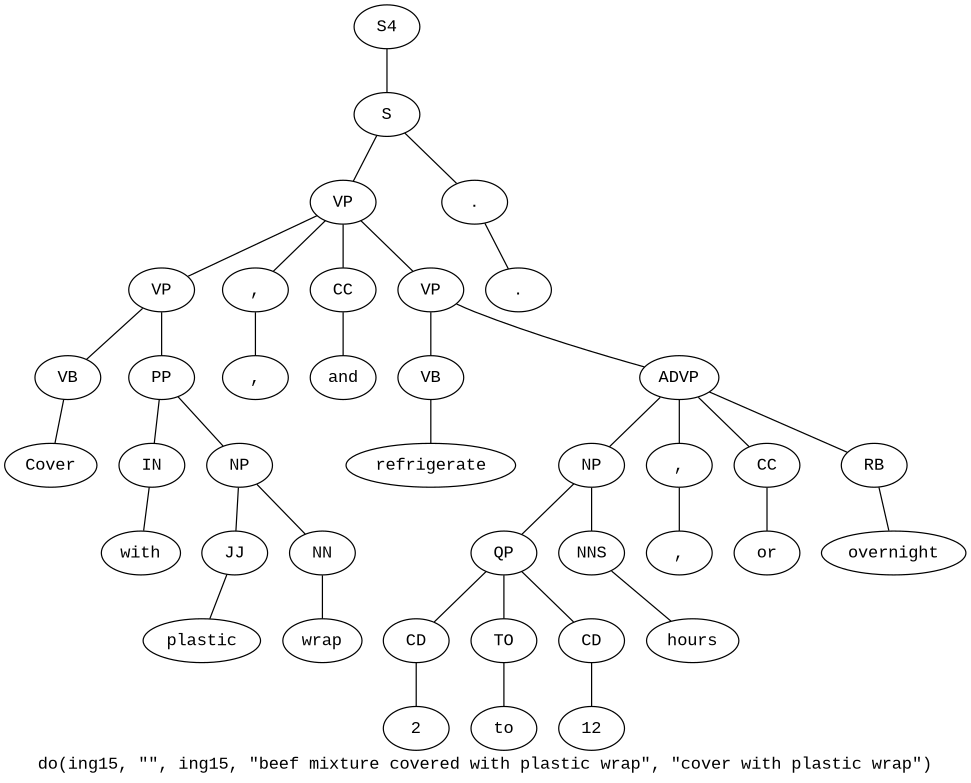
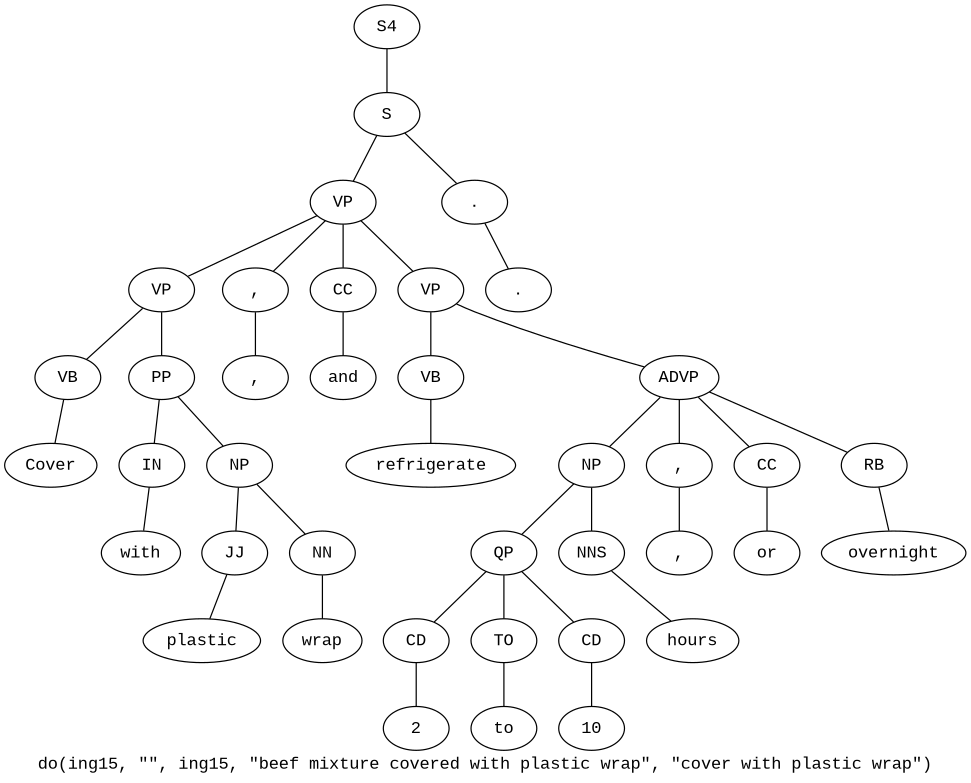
node "12": label "12" -> "10"
